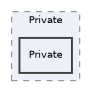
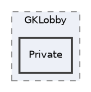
cluster "Private": label "Private" -> "GKLobby"
